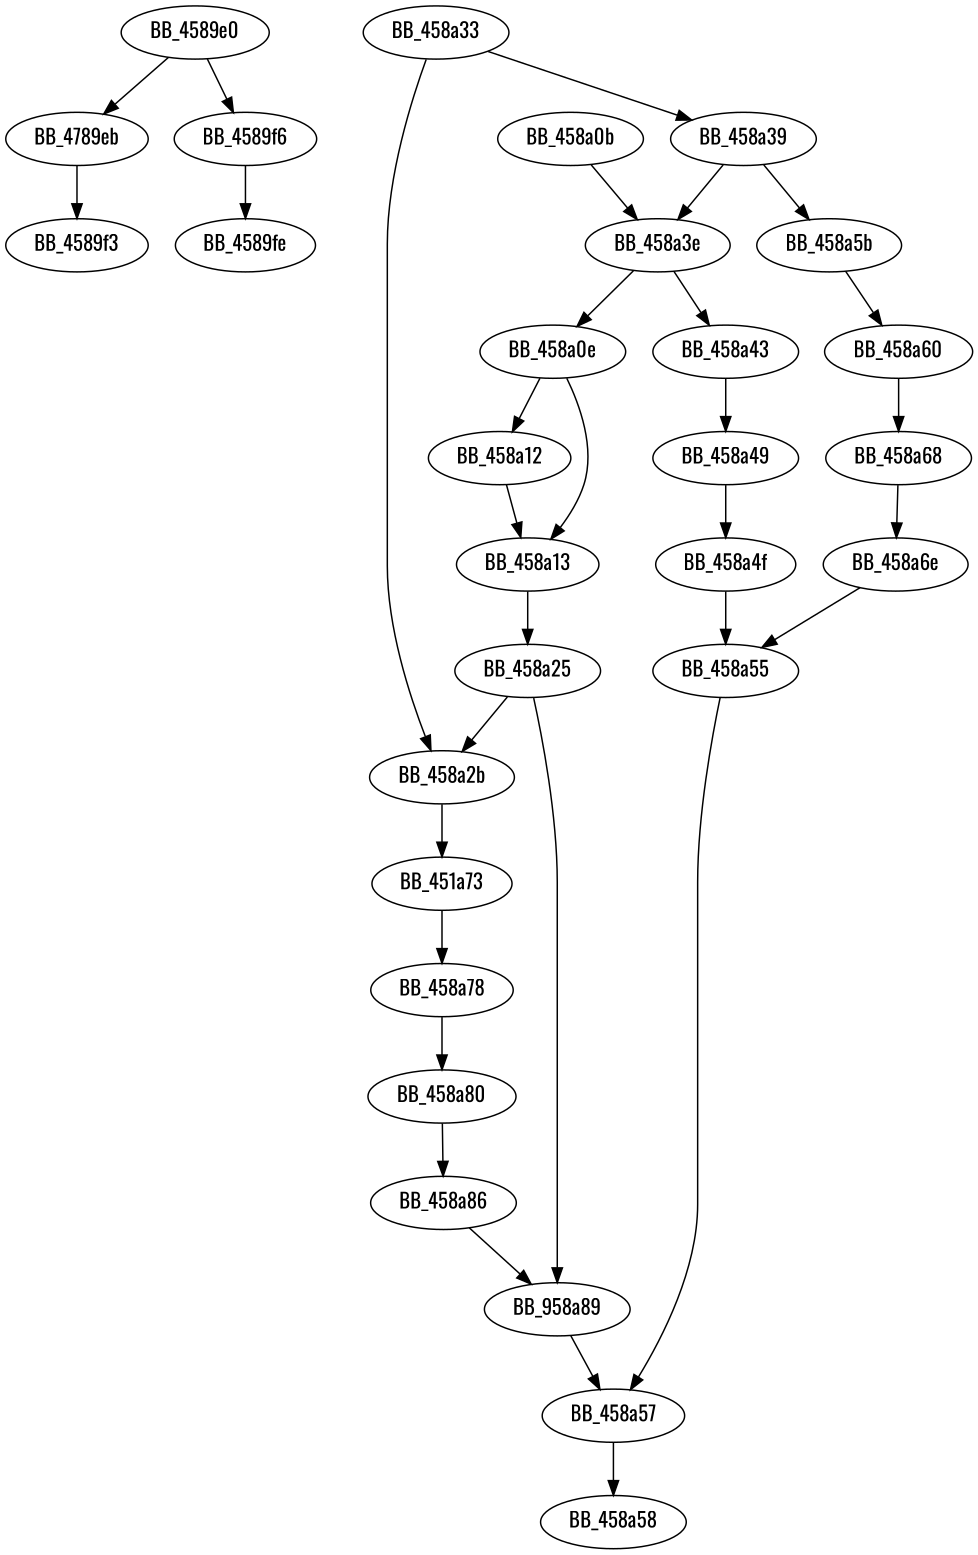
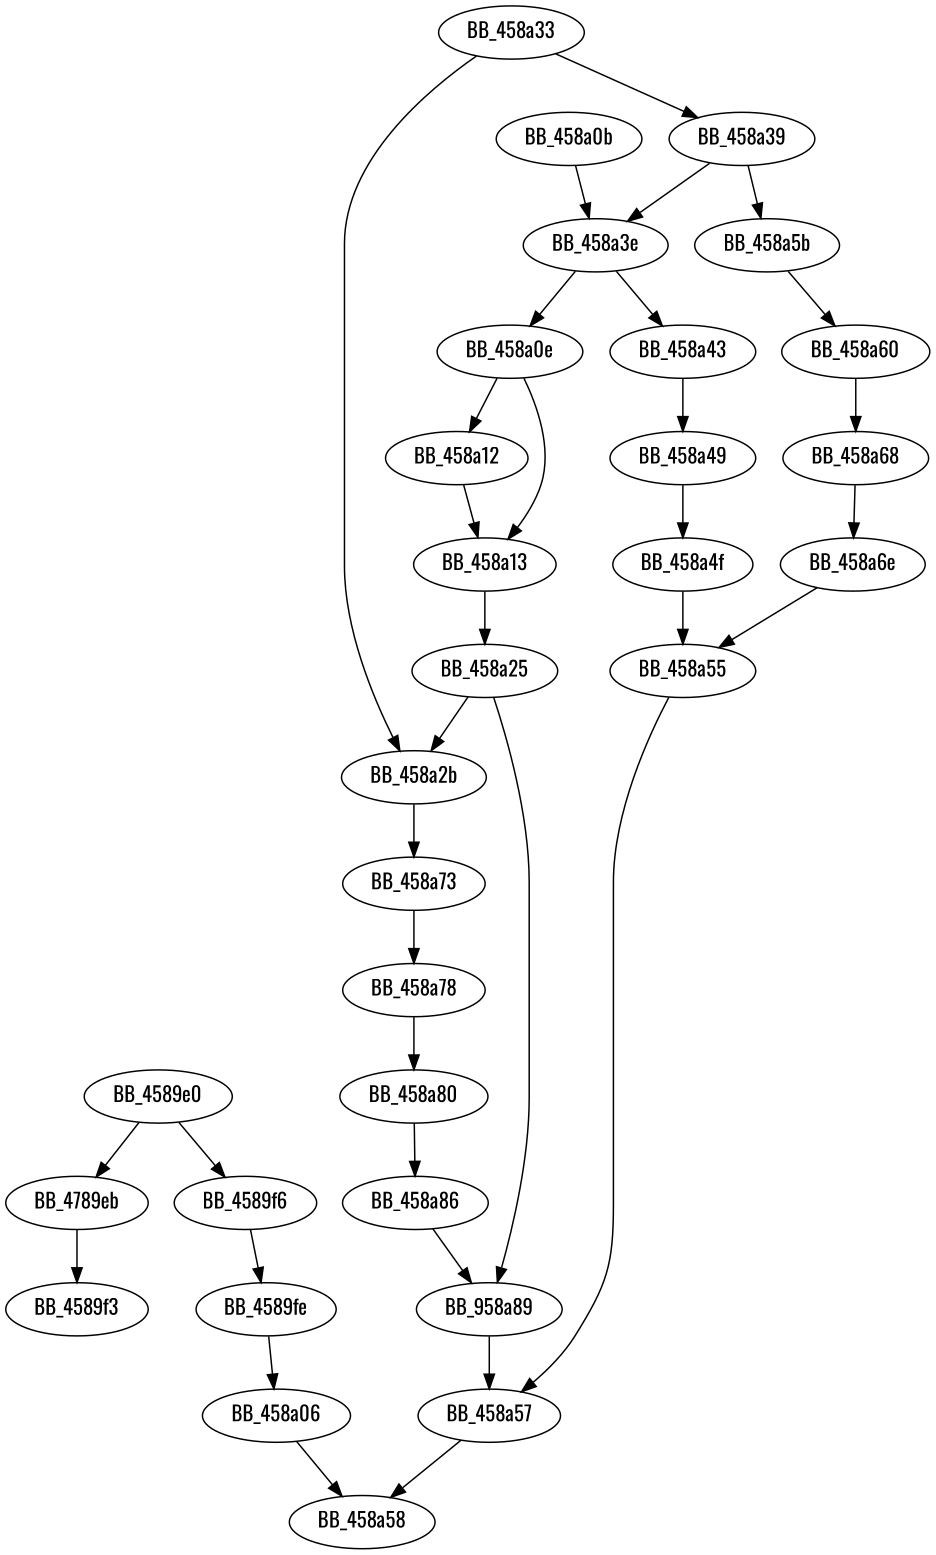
node "BB_451a73": label "BB_451a73" -> "BB_458a73"
node "BB_458a06": added
